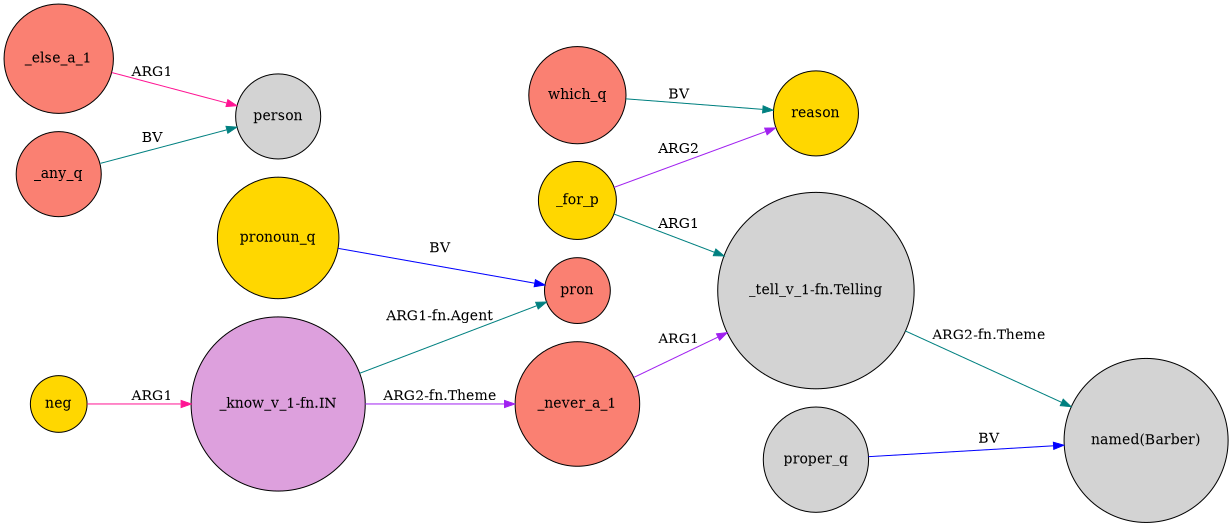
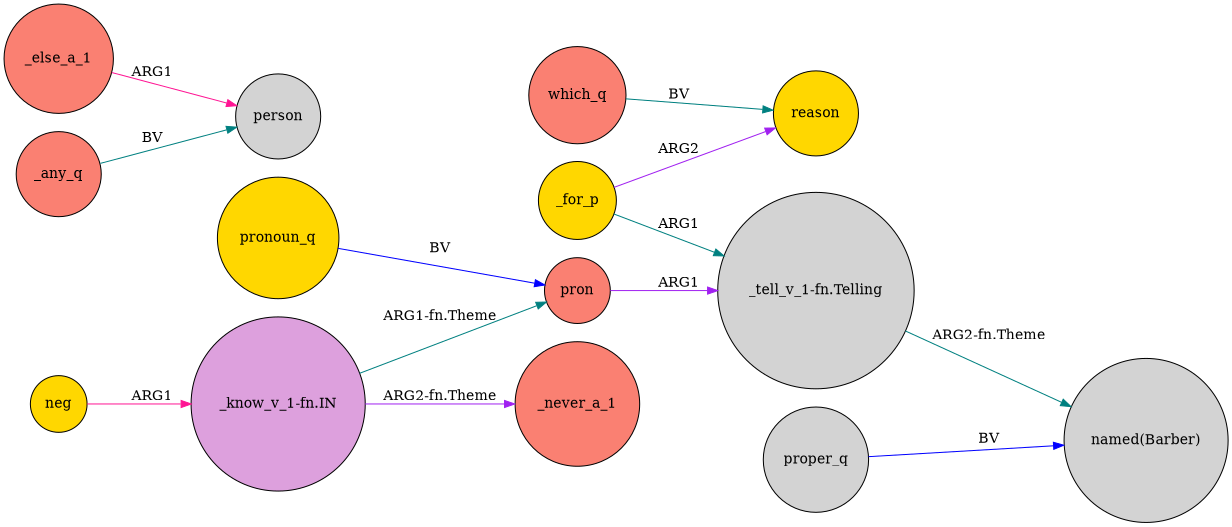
edge "_know_v_1-fn.IN" -> "pron": label "ARG1-fn.Agent" -> "ARG1-fn.Theme"
edge "_never_a_1" -> "_tell_v_1-fn.Telling": now "pron" -> "_tell_v_1-fn.Telling"
